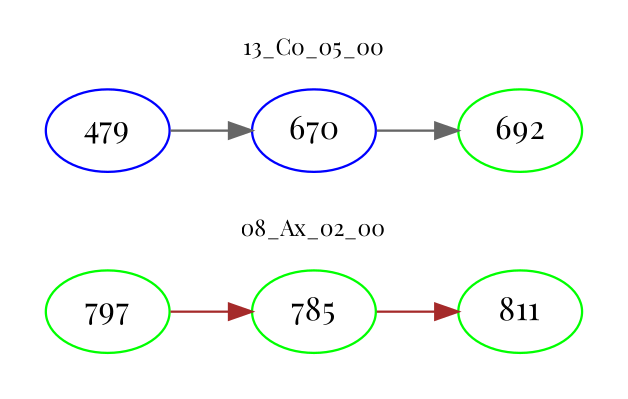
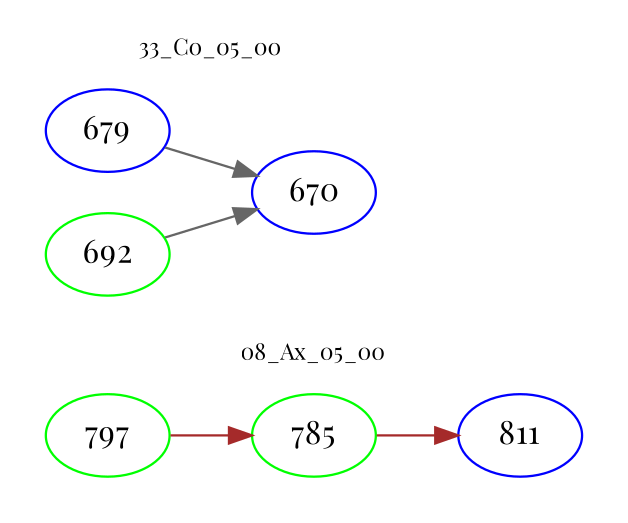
cluster "13_C0_05_00": label "13_C0_05_00" -> "33_C0_05_00"
node "479": label "479" -> "679"
edge "670" -> "692": reversed
cluster "08_Ax_02_00": label "08_Ax_02_00" -> "08_Ax_05_00"
node "811": color green -> blue
